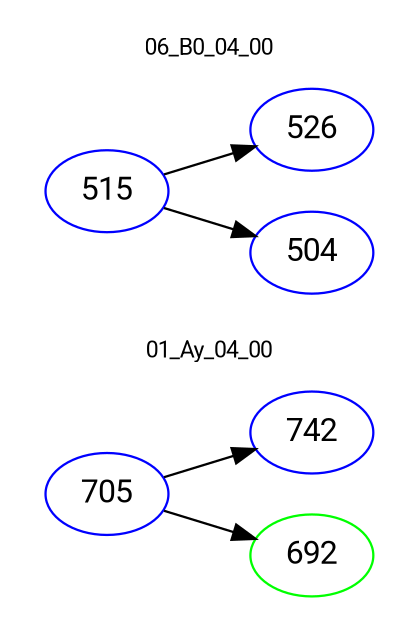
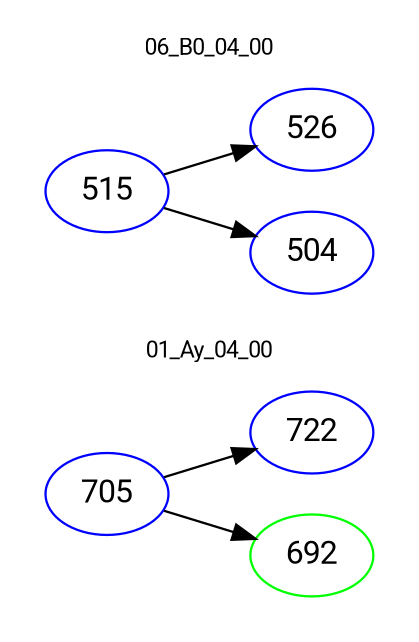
node "742": label "742" -> "722"
